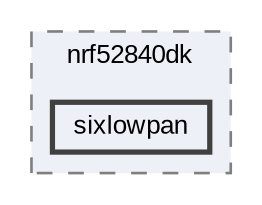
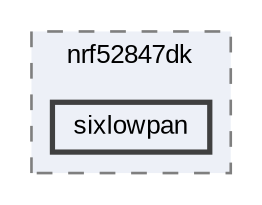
cluster "nrf52840dk": label "nrf52840dk" -> "nrf52847dk"
